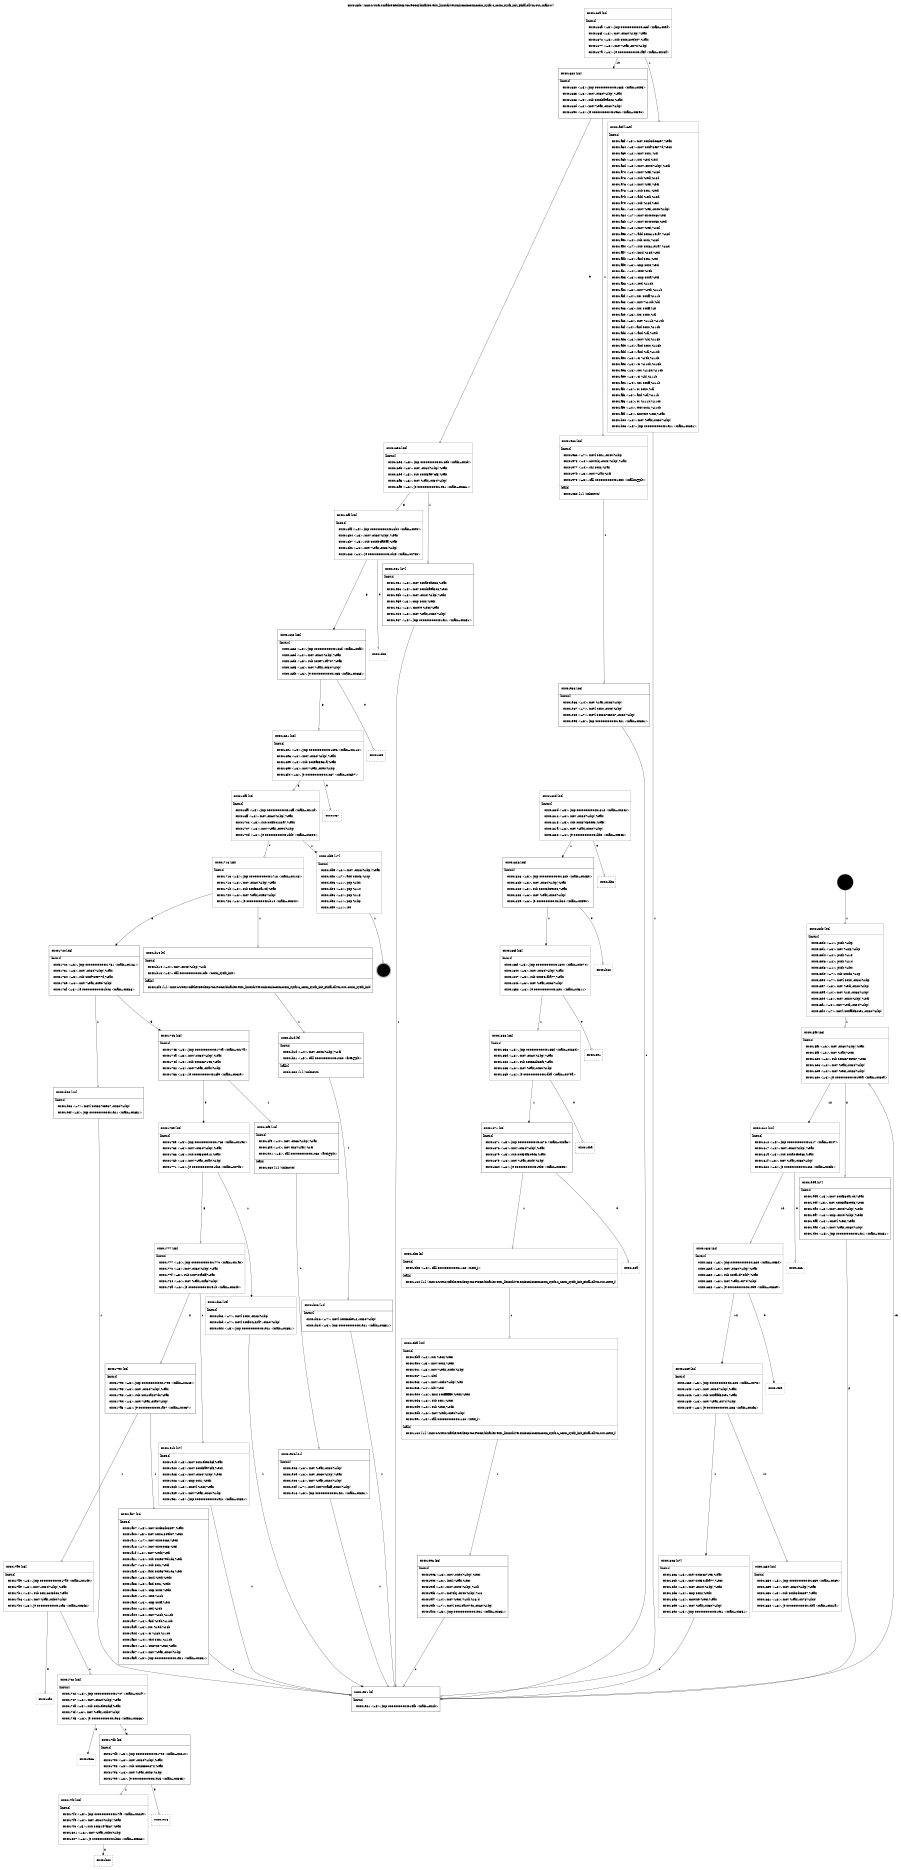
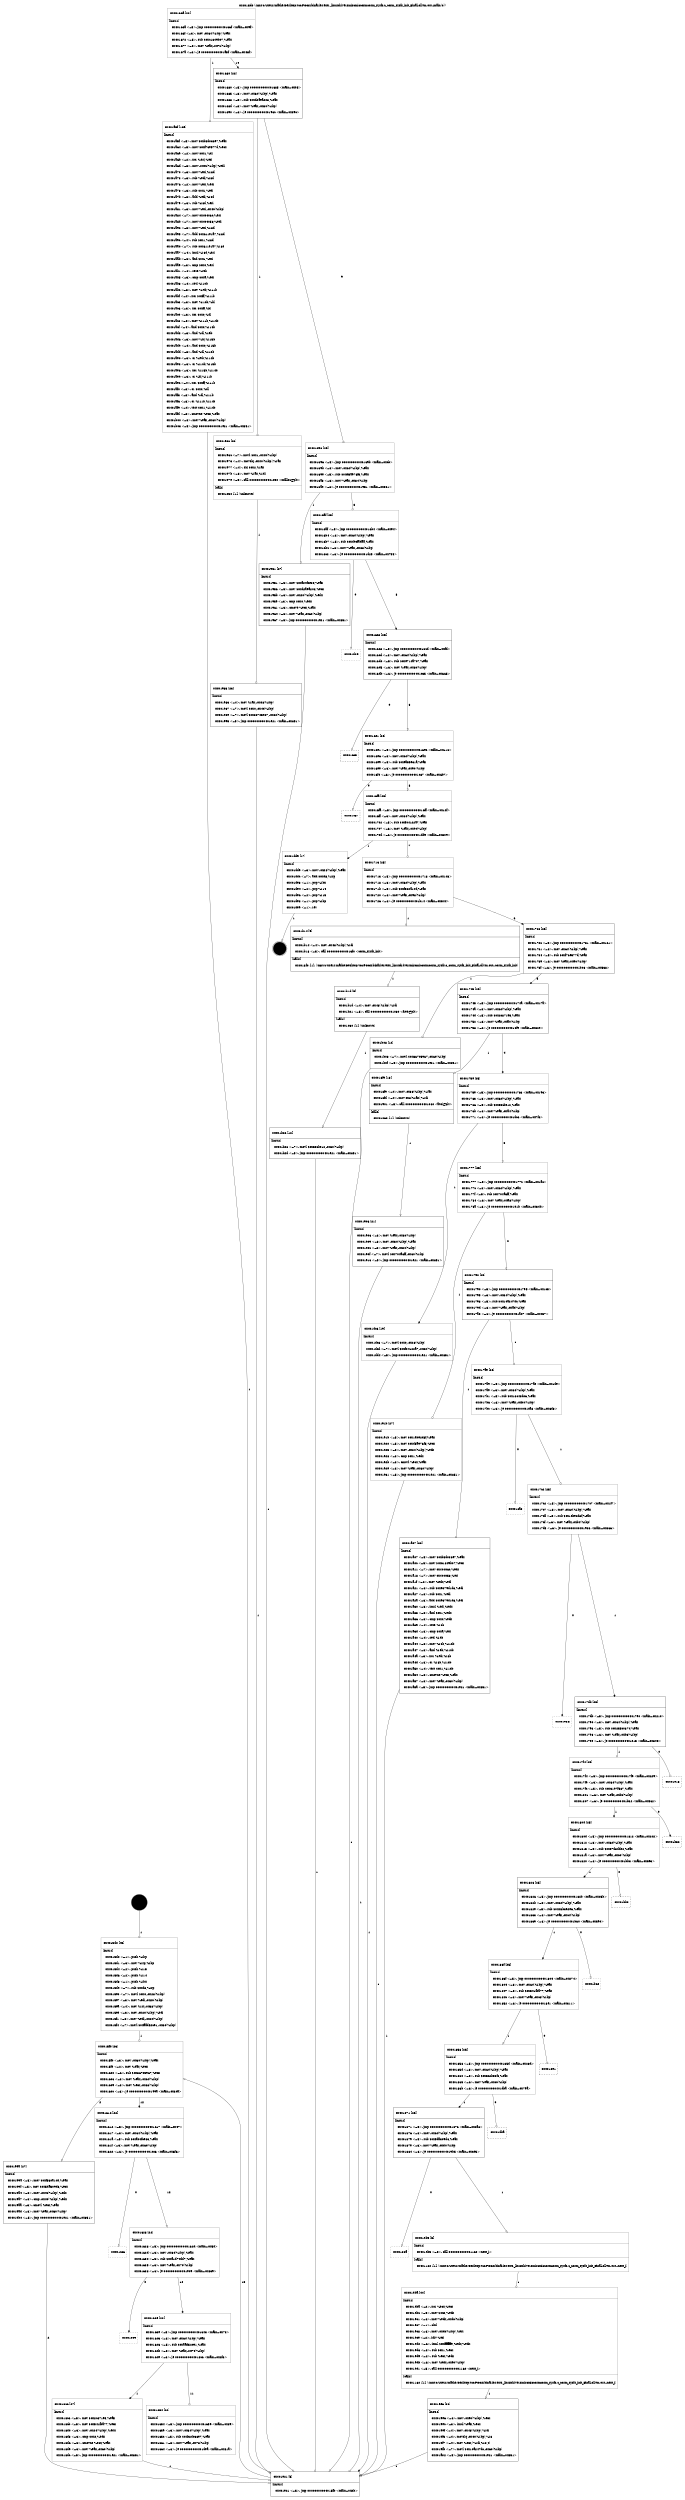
edge "0x4017f4 [25]" -> "0x40180d [25]": added, label "1"
